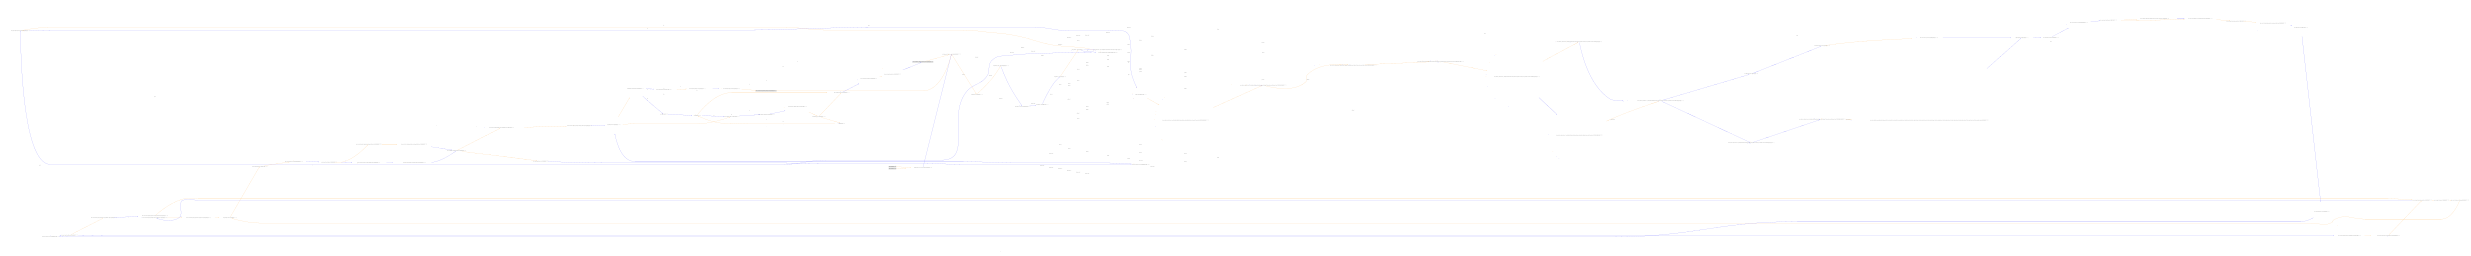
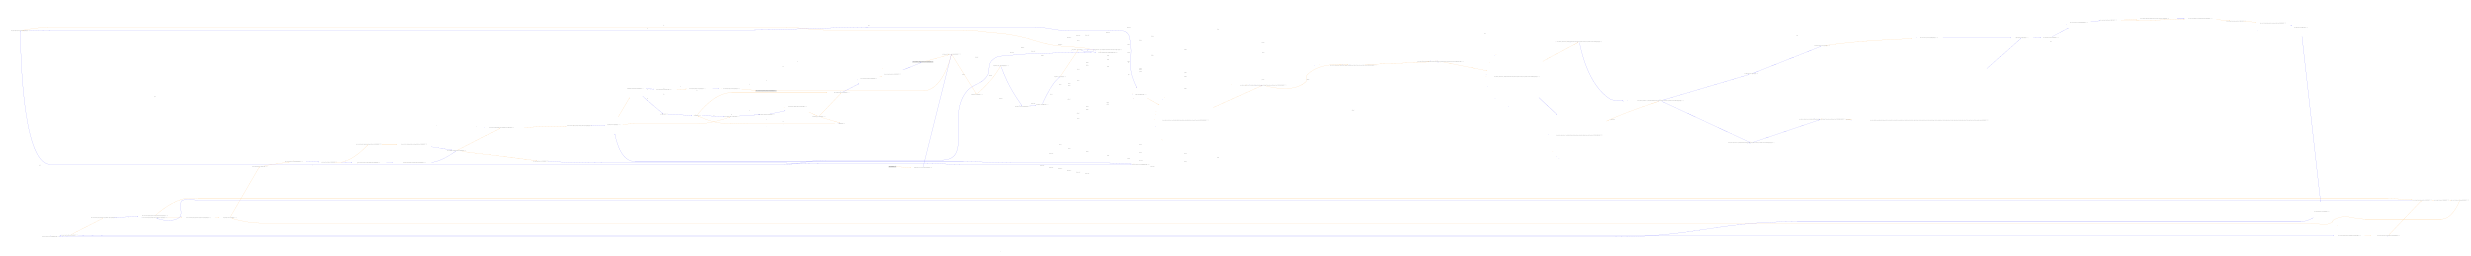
node "testSuccessfulDag['1', '0', '0']": removed
